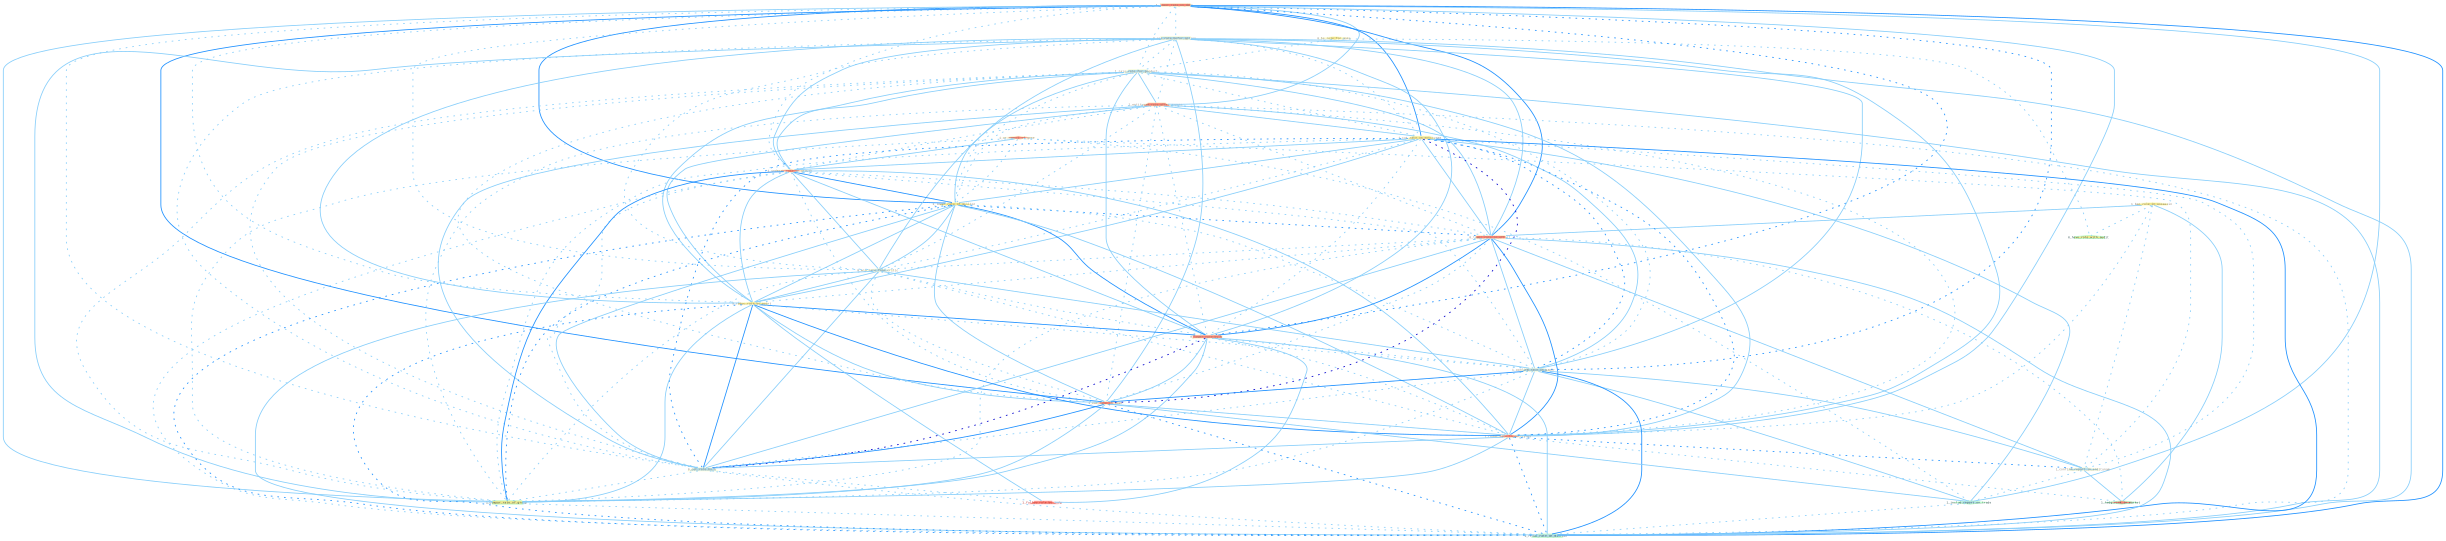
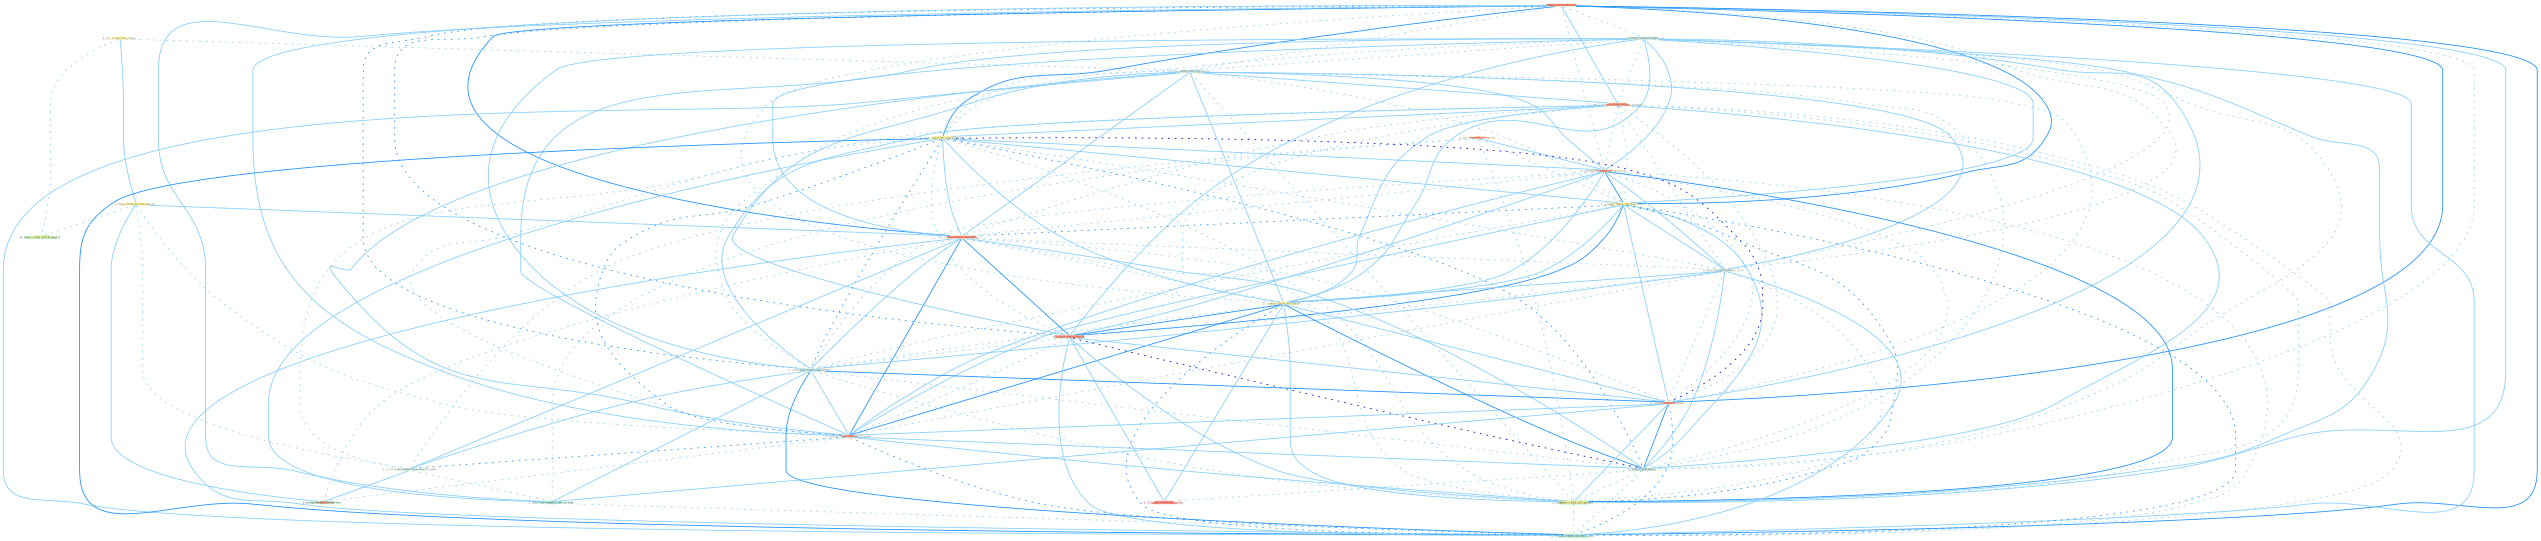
edge "0_be_role_for_make" -- "1_ban_role_in_assassin": added
